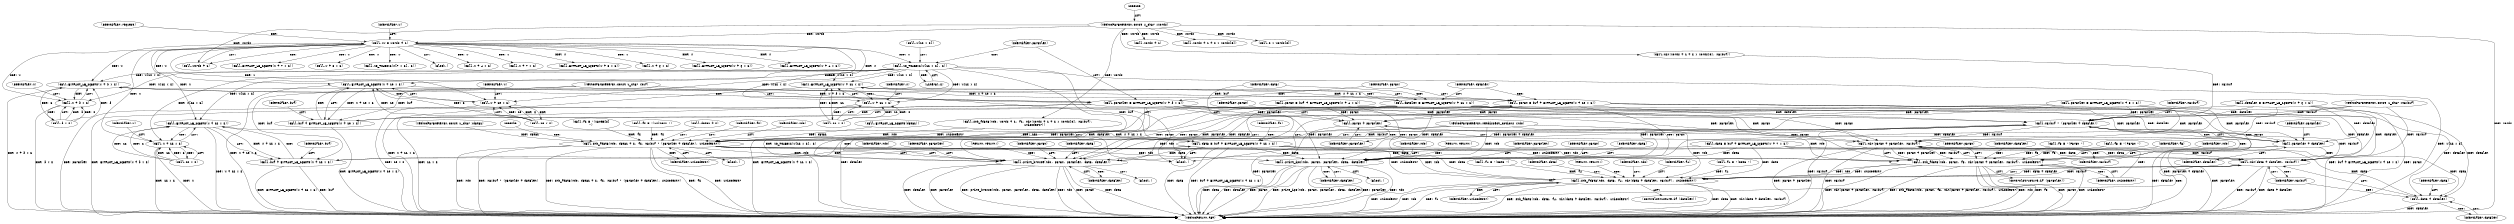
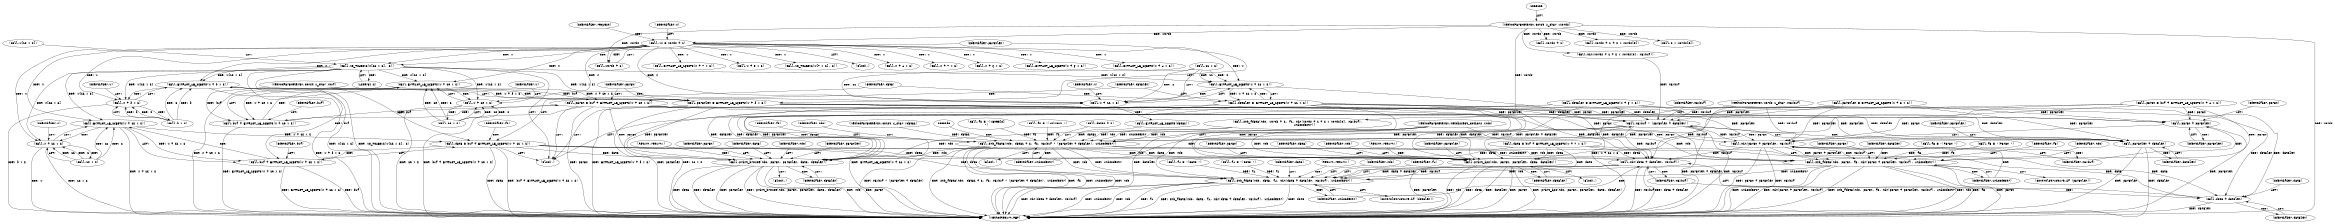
node "(Call,EXTRACT_LE_16BITS(w + 3 * 2))": removed
node "(MethodParameterIn,const u_char *maxbuf)": label "(MethodParameterIn,const u_char *maxbuf)" -> "(MethodParameterIn,words u_char *maxbuf)"
edge "(Call,w + 11 * 2)" -> "(Call,11 * 2)": now "(Call,w + 11 * 2)" -> "(Call,EXTRACT_LE_16BITS(data1))"
